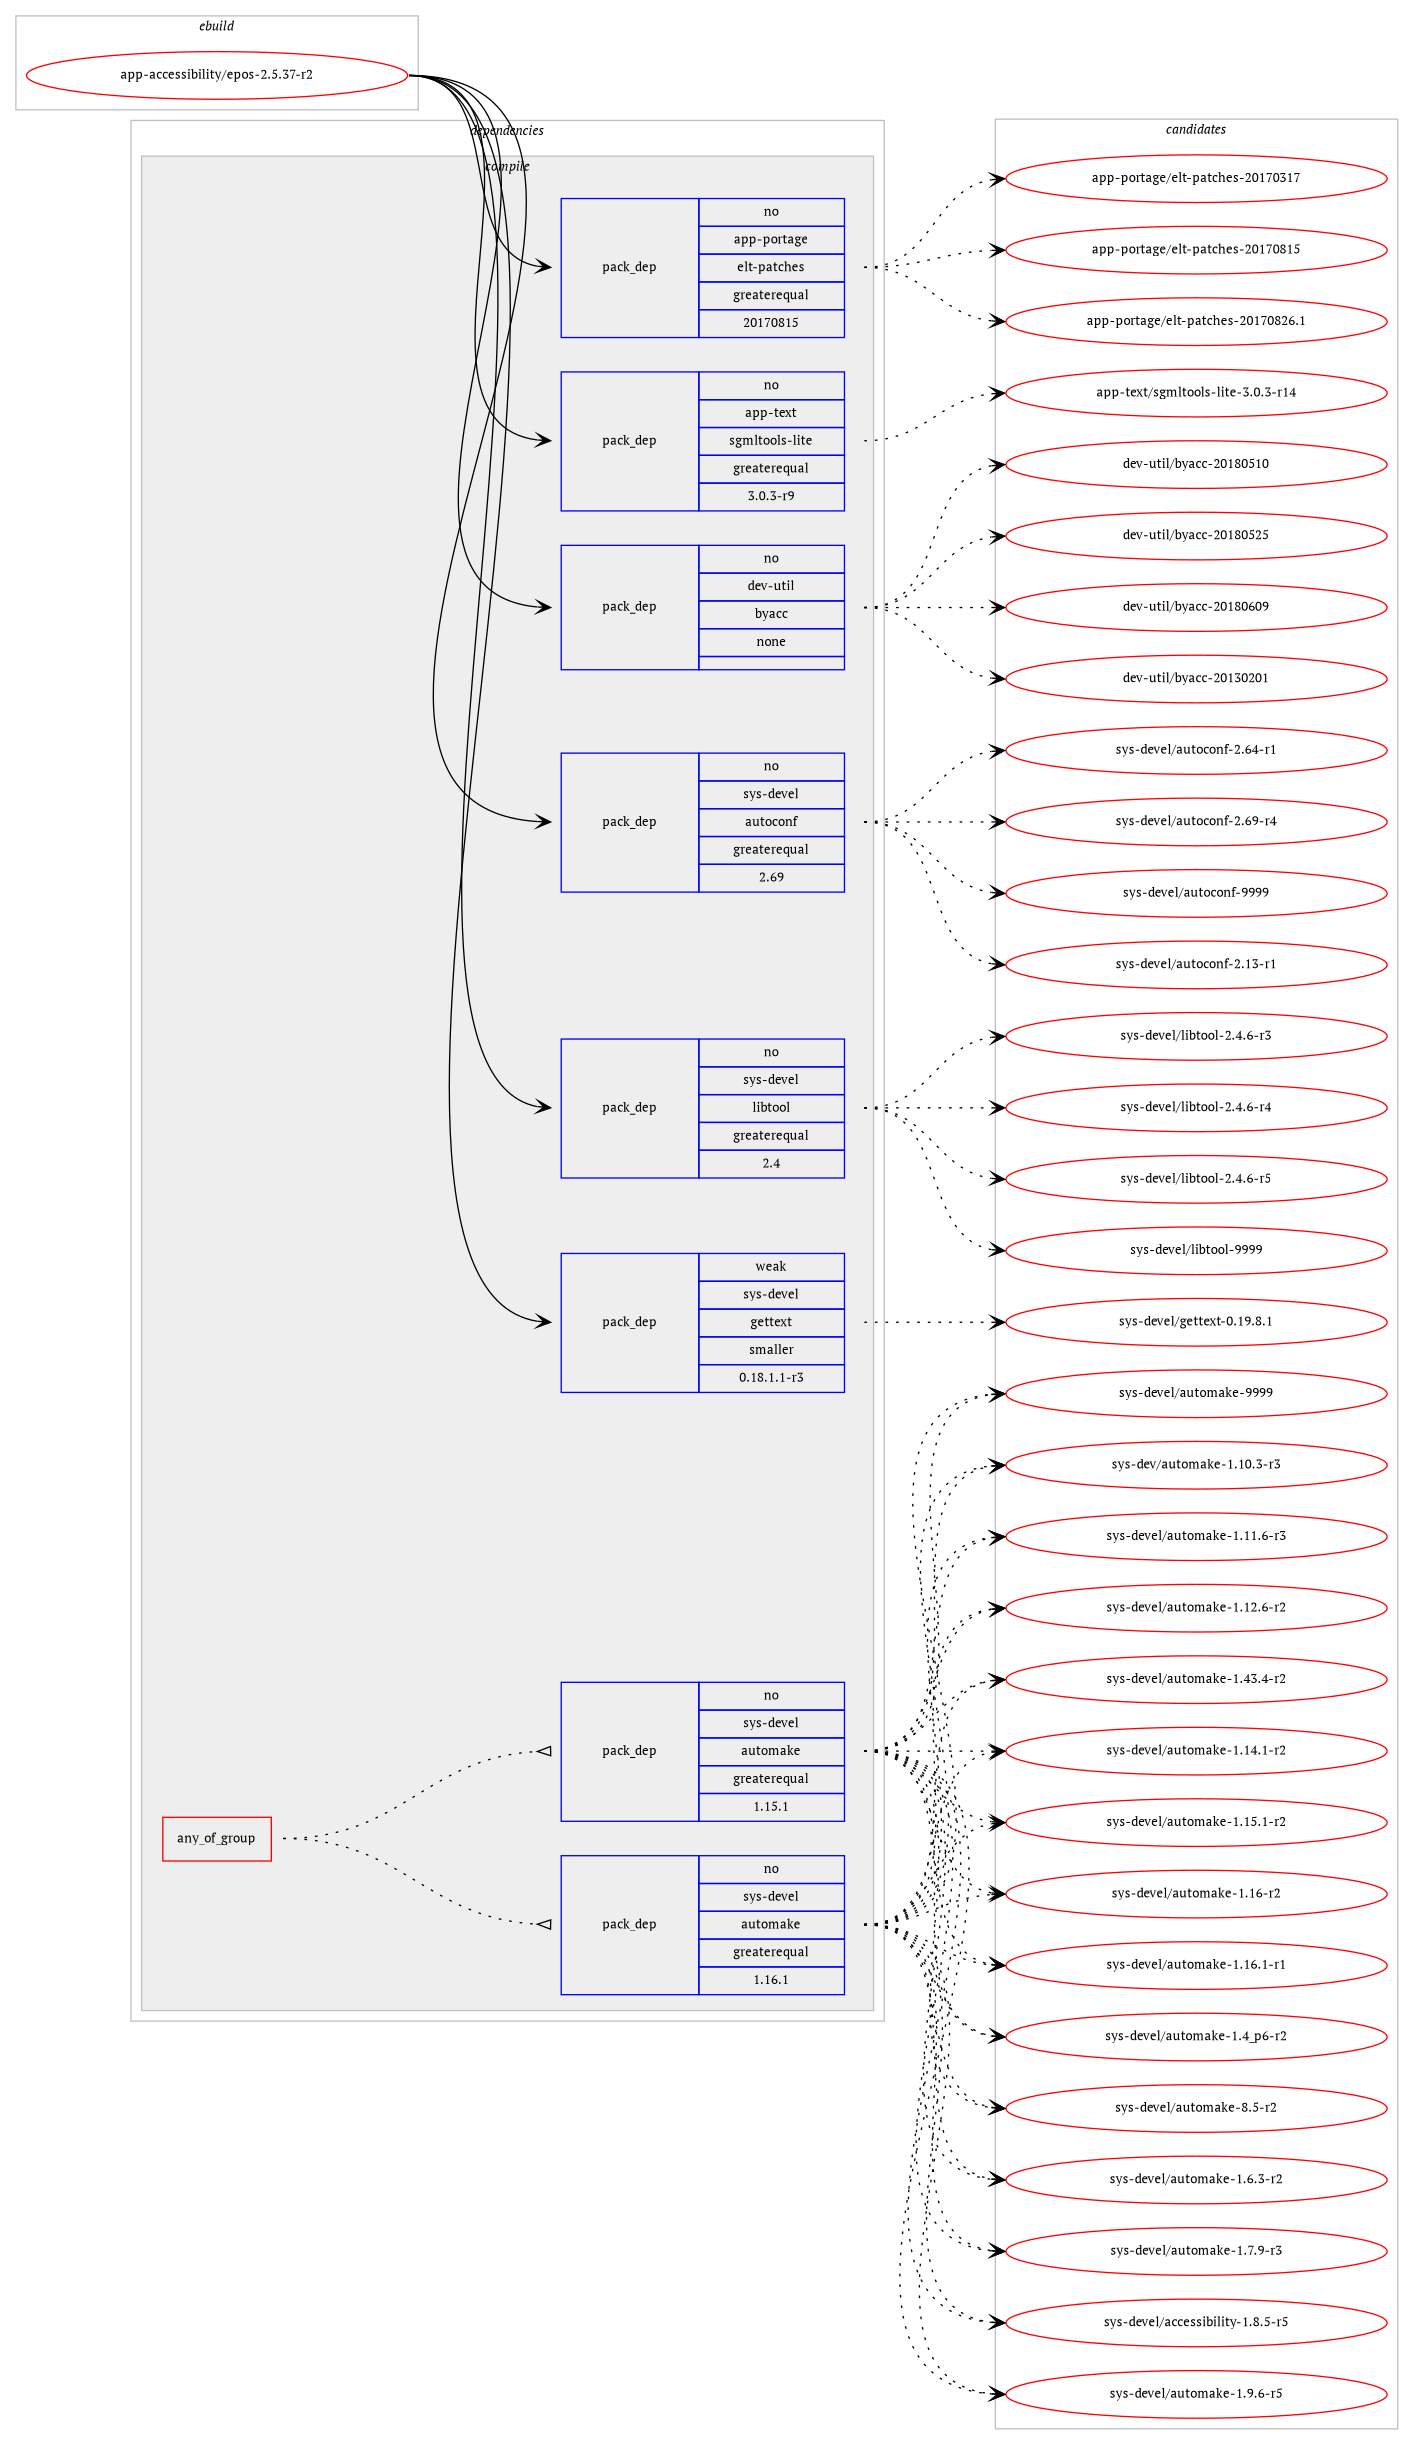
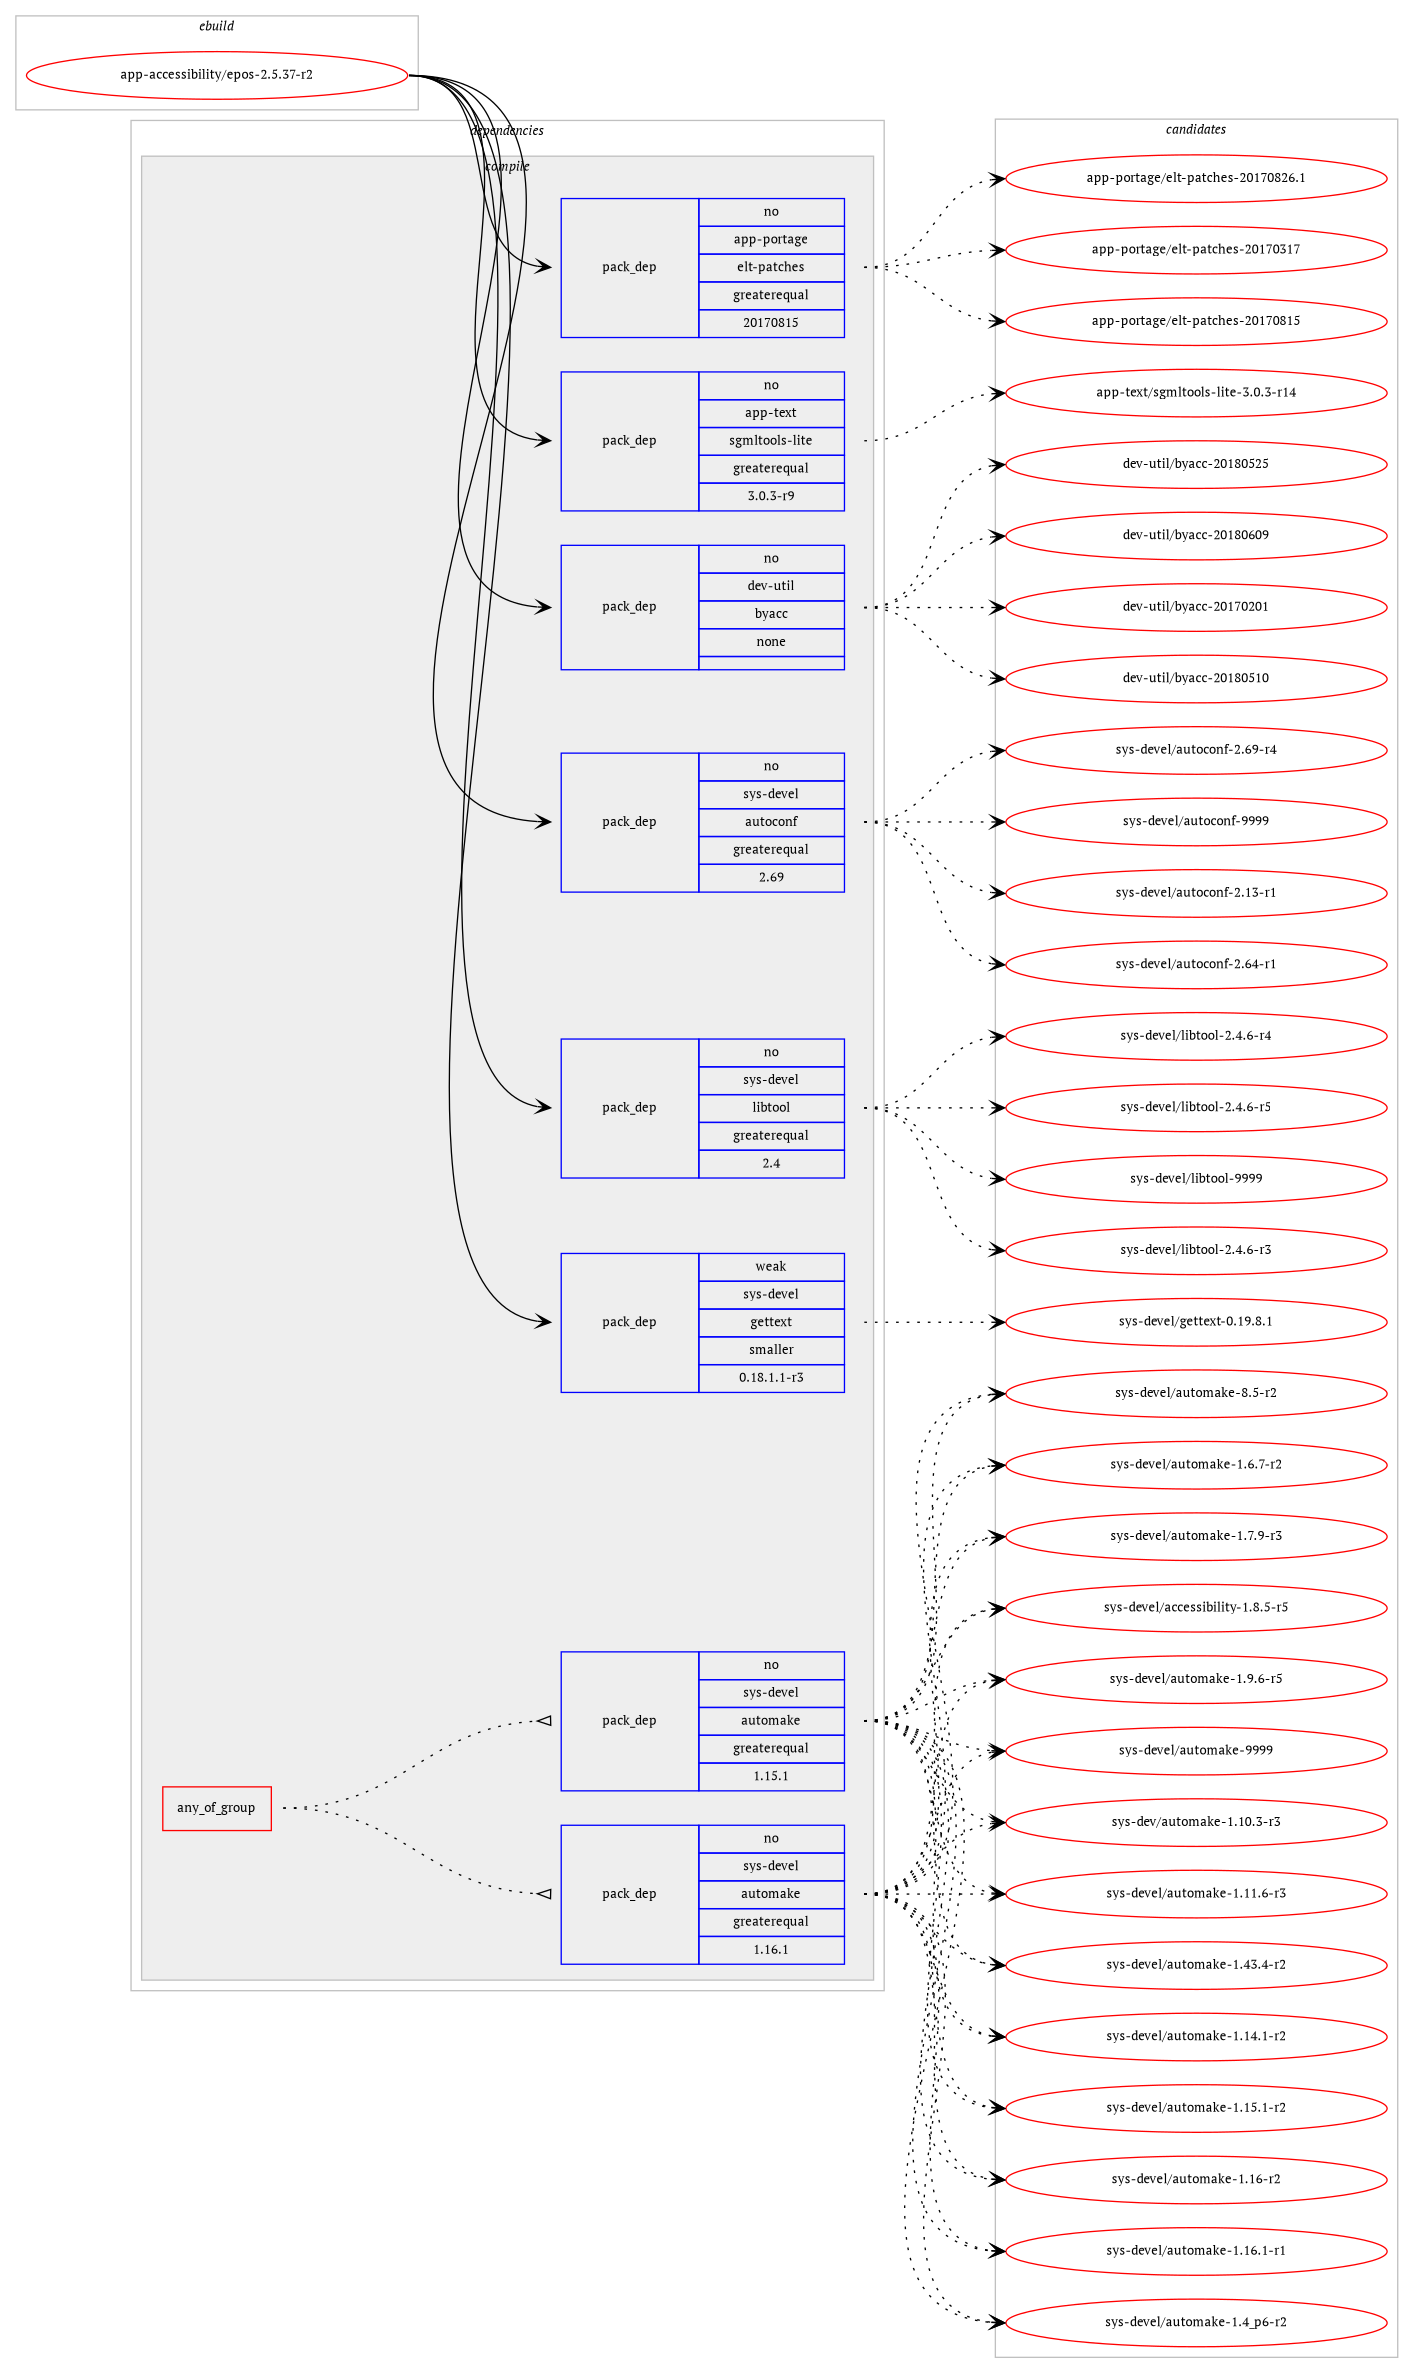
node "dev-util/byacc-20130201": label "dev-util/byacc-20130201" -> "dev-util/byacc-20170201"
node "sys-devel/automake-1.12.6-r2": removed
node "sys-devel/automake-1.6.3-r2": label "sys-devel/automake-1.6.3-r2" -> "sys-devel/automake-1.6.7-r2"
